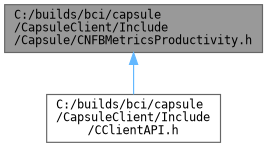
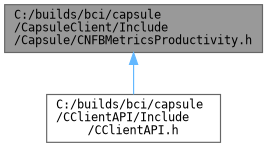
node "C:/builds/bci/capsule /CapsuleClient/Include /CClientAPI.h": label "C:/builds/bci/capsule /CapsuleClient/Include /CClientAPI.h" -> "C:/builds/bci/capsule /CClientAPI/Include /CClientAPI.h"
